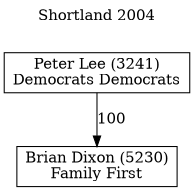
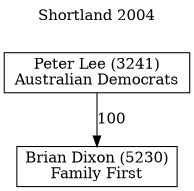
node "Peter Lee (3241) Democrats Democrats": label "Peter Lee (3241) Democrats Democrats" -> "Peter Lee (3241) Australian Democrats"
